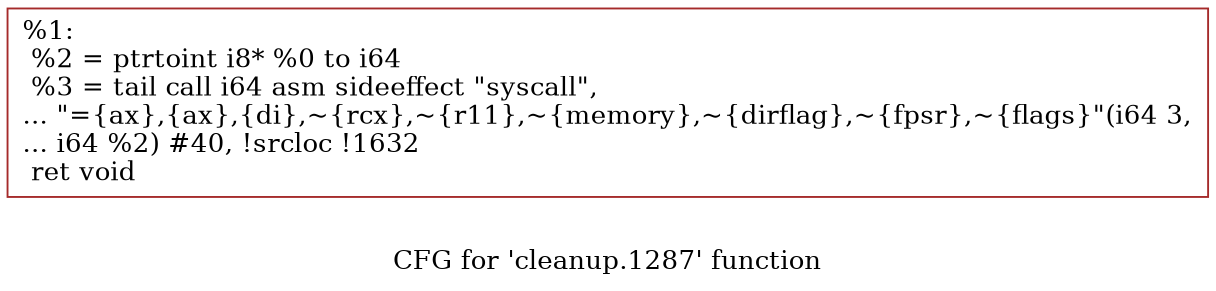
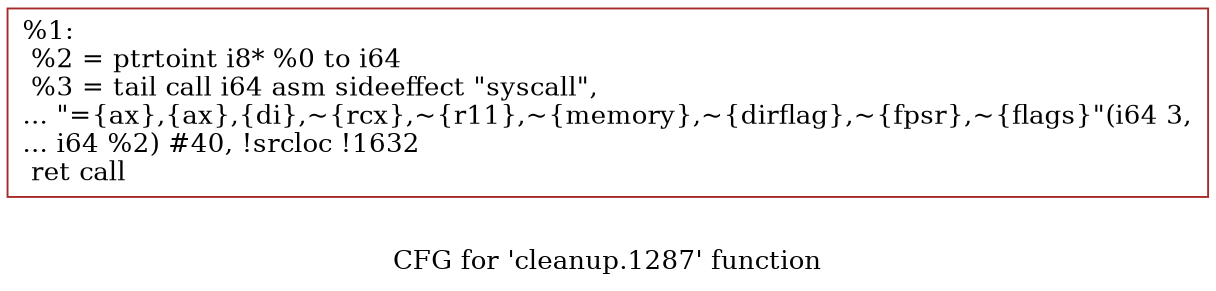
node "%1:": text "ret void" -> "ret call"
